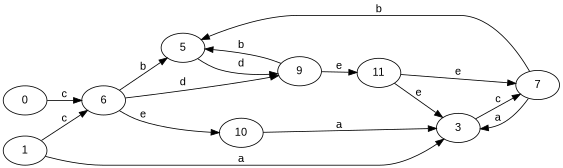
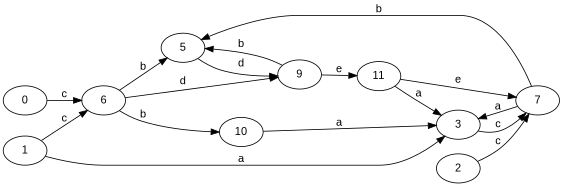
edge "11" -> "3": label "e" -> "a"
edge "6" -> "10": label "e" -> "b"
node "2": added
